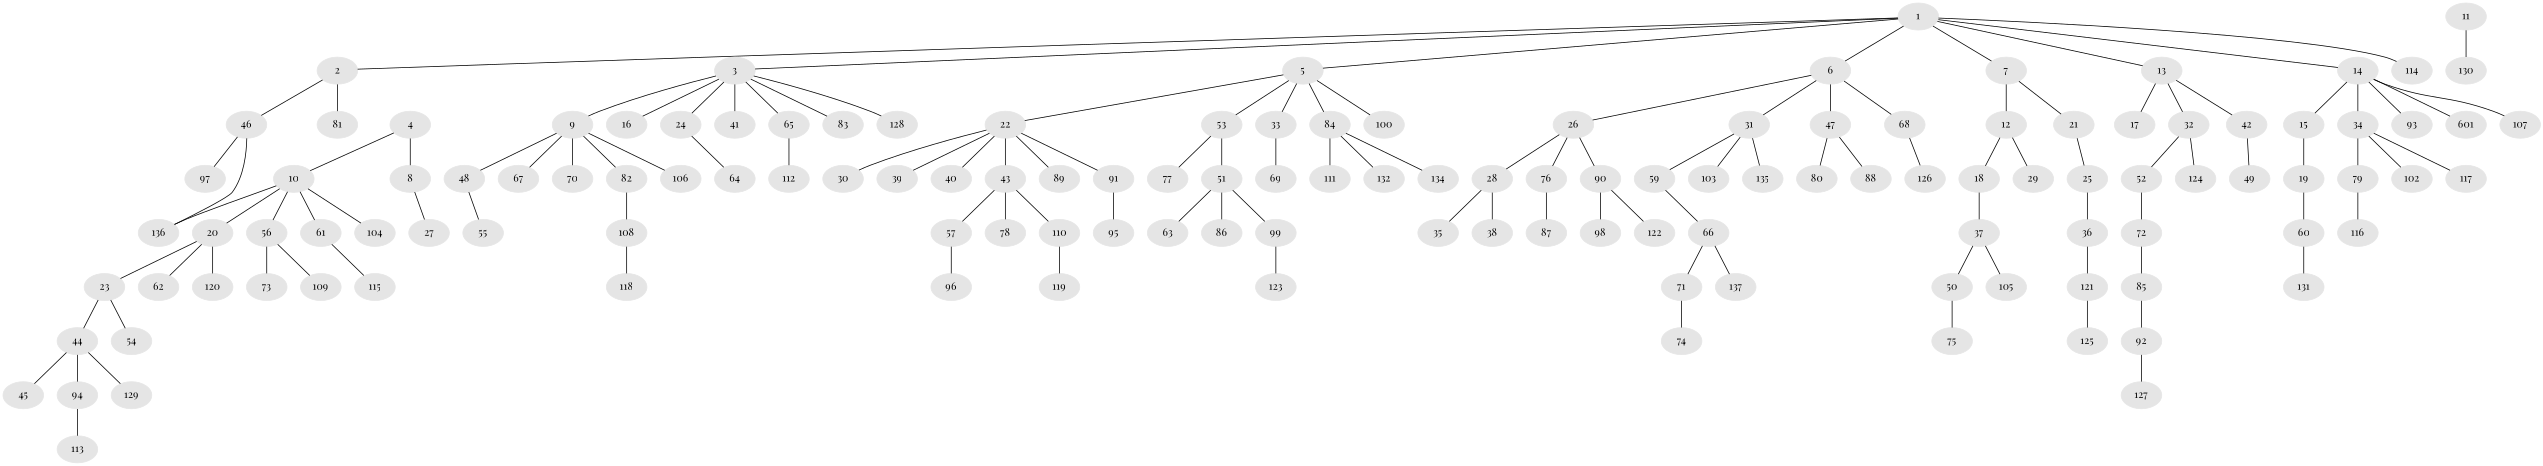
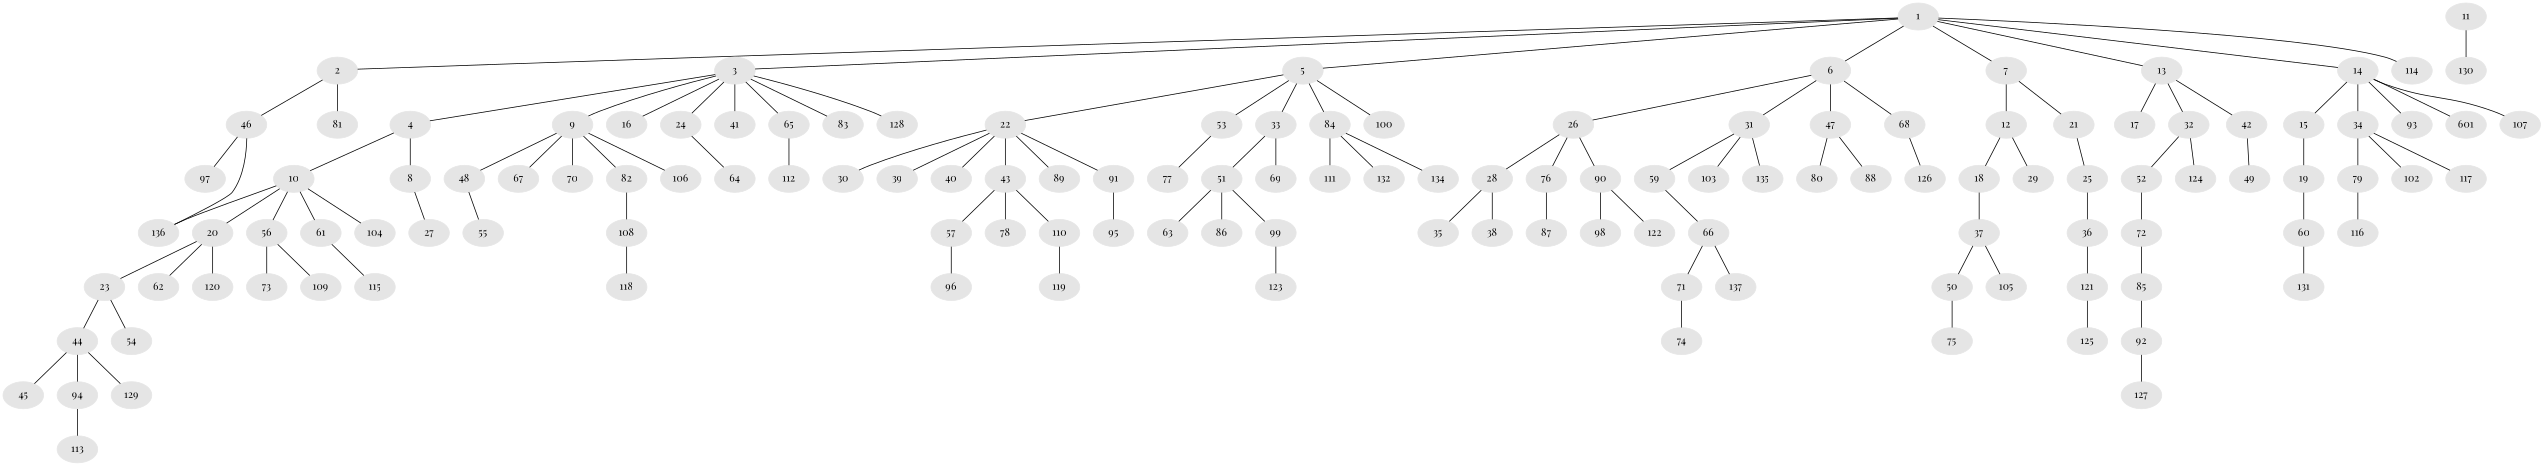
edge "3" -- "4": added
edge "53" -- "51": now "33" -- "51"
